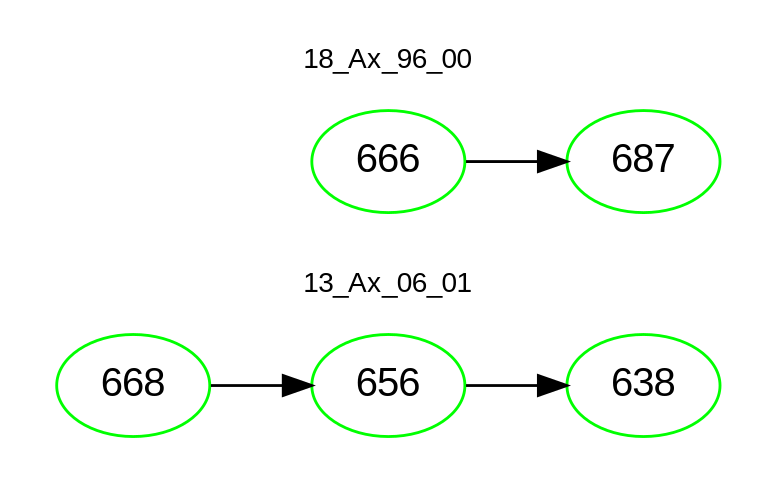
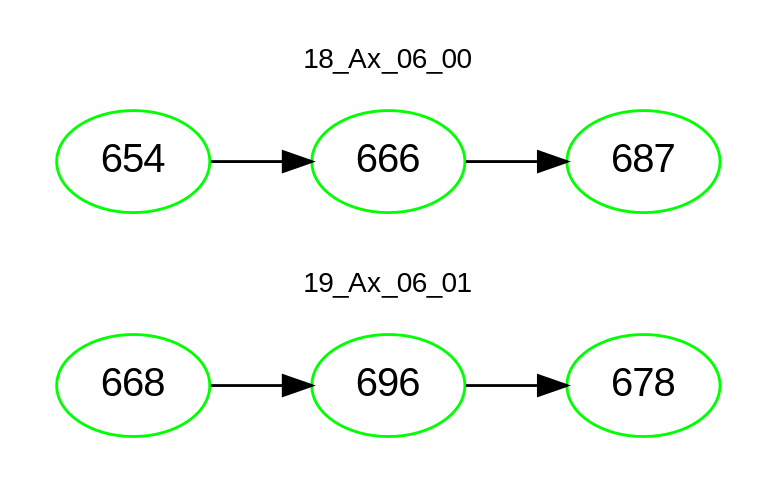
cluster "18_Ax_96_00": label "18_Ax_96_00" -> "18_Ax_06_00"
node "654": added
cluster "13_Ax_06_01": label "13_Ax_06_01" -> "19_Ax_06_01"
node "656": label "656" -> "696"
node "638": label "638" -> "678"
